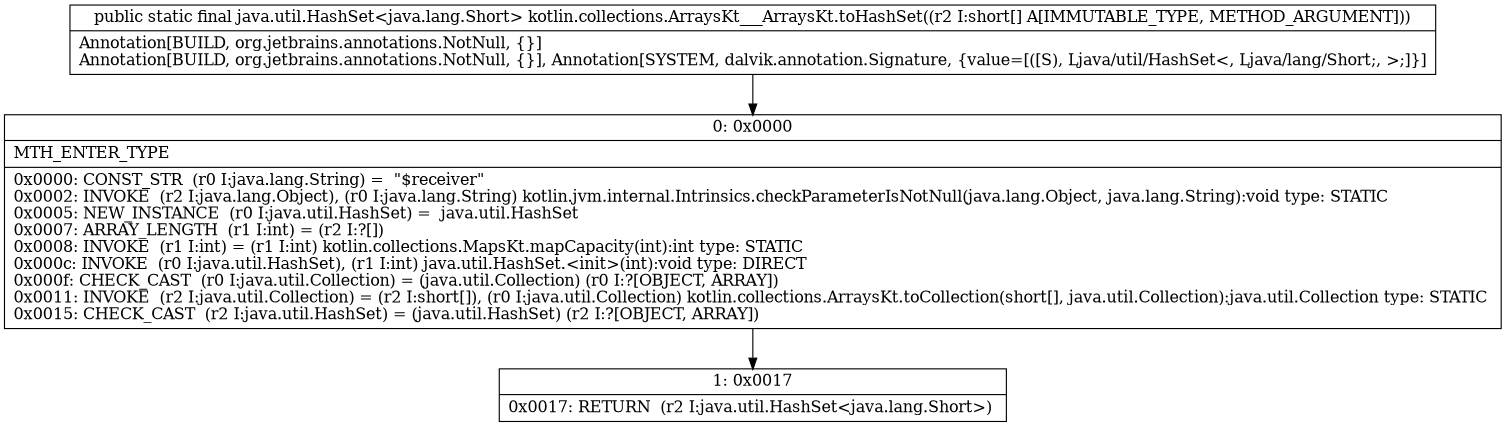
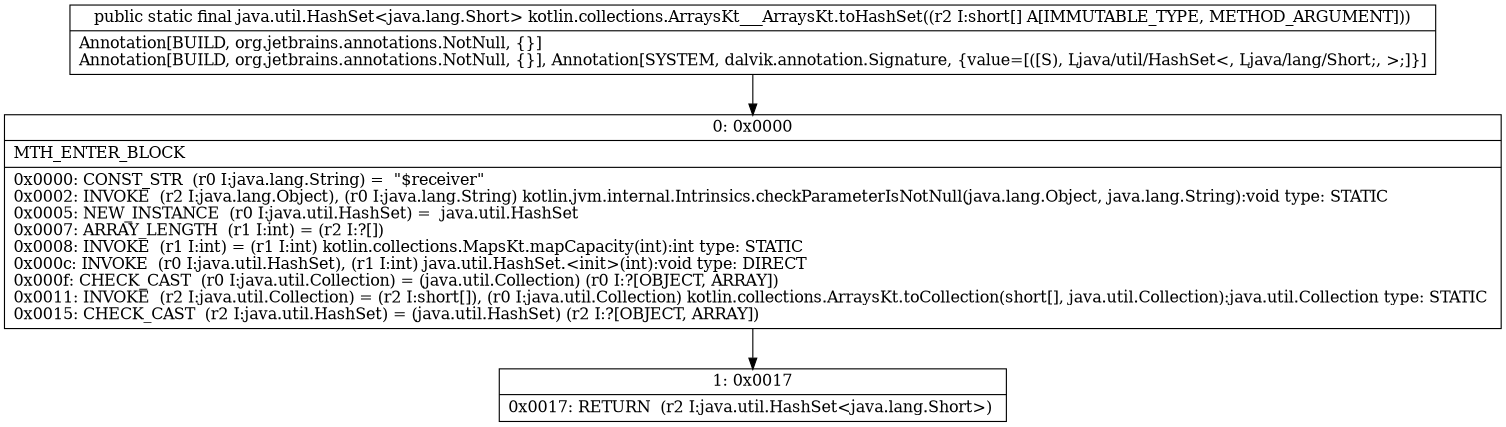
node "0: 0x0000": text "MTH_ENTER_TYPE" -> "MTH_ENTER_BLOCK"
